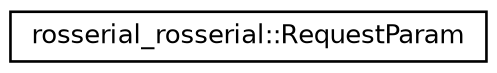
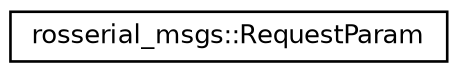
node "rosserial_rosserial::RequestParam": label "rosserial_rosserial::RequestParam" -> "rosserial_msgs::RequestParam"
